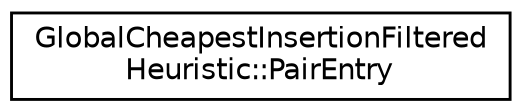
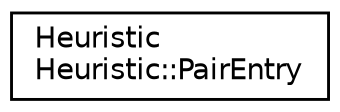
node "GlobalCheapestInsertionFiltered Heuristic::PairEntry": label "GlobalCheapestInsertionFiltered Heuristic::PairEntry" -> "Heuristic Heuristic::PairEntry"
